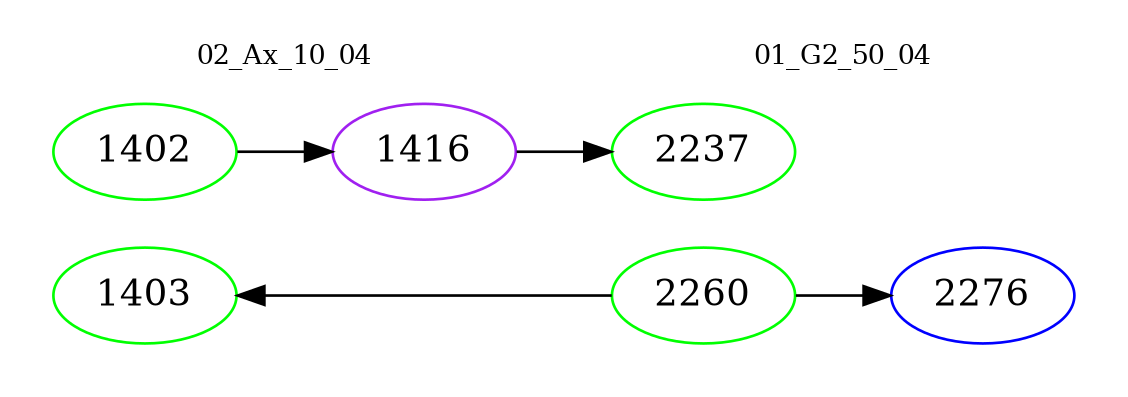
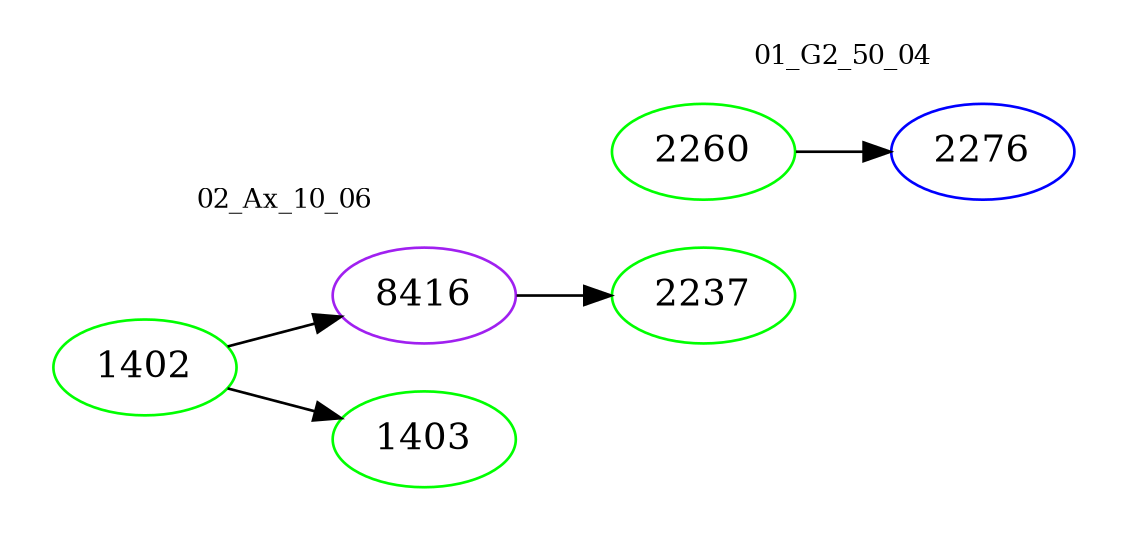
cluster "02_Ax_10_04": label "02_Ax_10_04" -> "02_Ax_10_06"
node "1416": label "1416" -> "8416"
edge "2260" -> "1403": now "1402" -> "1403"
